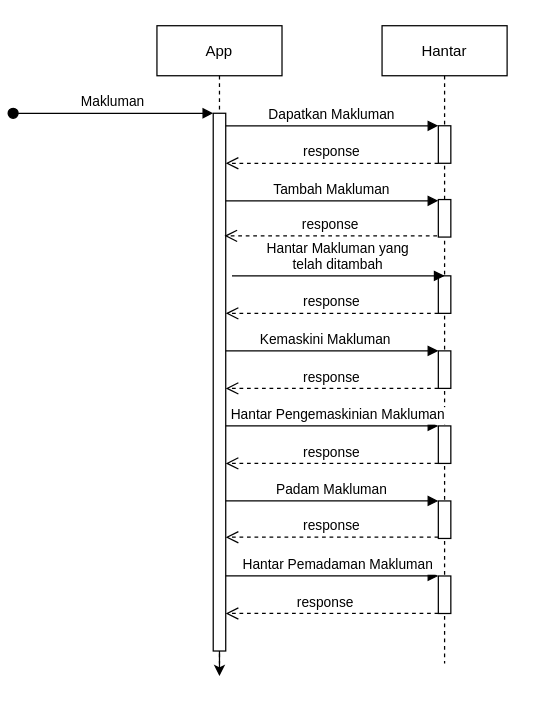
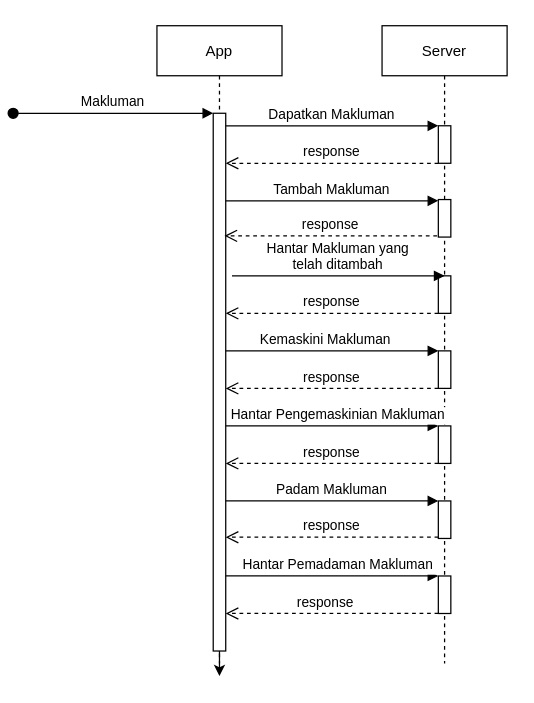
node "Hantar": label "Hantar" -> "Server"
